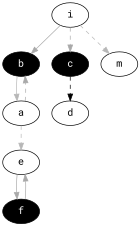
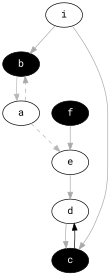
edge "i" -> "c": style dashed -> solid
node "m": removed
edge "c" -> "d": style dashed -> solid
edge "e" -> "f": now "e" -> "d"
edge "d" -> "c": added
